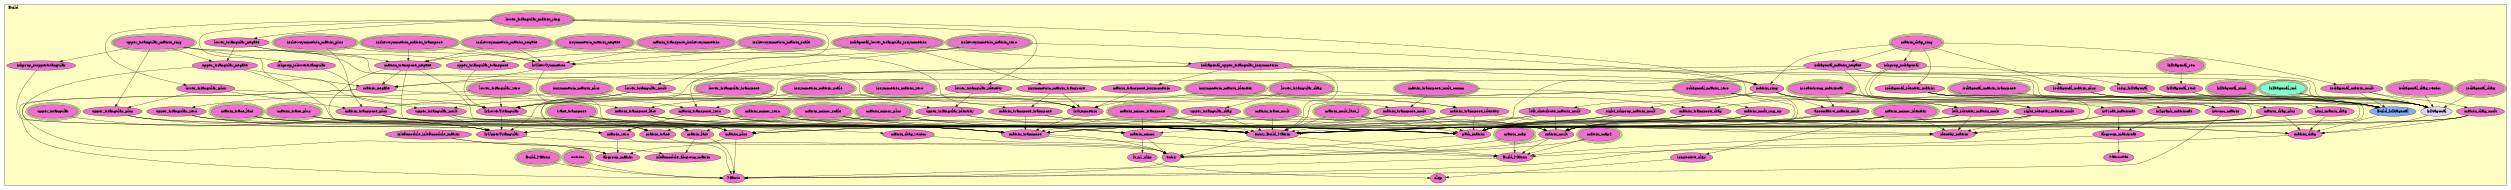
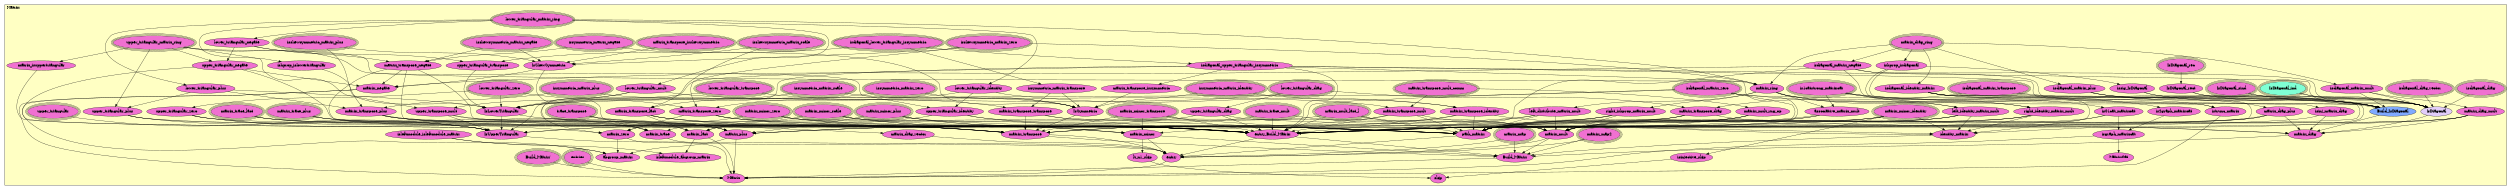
cluster "Build": label "Build" -> "Matrix"
node "isskewsymmetric_matrix_transpose": removed
node "ishprop_isuppertriangular": label "ishprop_isuppertriangular" -> "matrix_isuppertriangular"
edge "matrix_negate" -> "matrix_transpose_lact": now "isskewsymmetric_matrix_scale" -> "matrix_transpose_lact"
node "upper_triangular_mult": label "upper_triangular_mult" -> "upper_transpose_mult"
edge "matrix_mult_lact_l" -> "matrix_lact": added
node "abgroup_matrixcat": label "abgroup_matrixcat" -> "isgraph_matrixcat"
